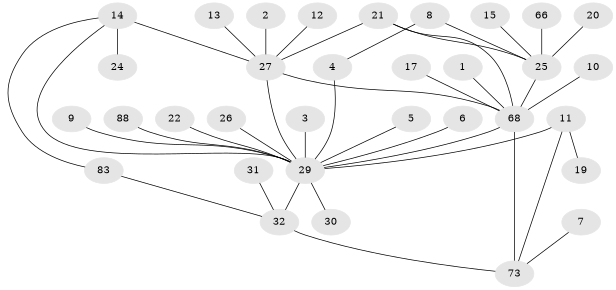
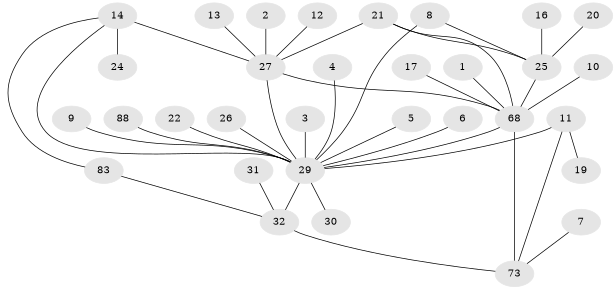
node "15": removed
node "66": label "66" -> "16"
edge "8" -- "4": now "8" -- "29"
